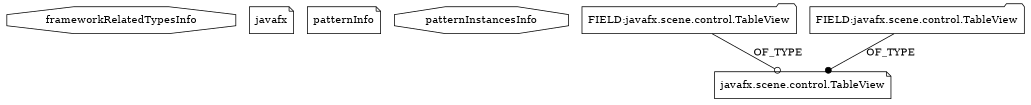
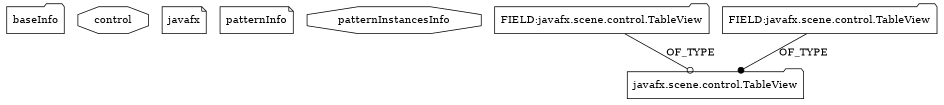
node "baseInfo": added
node "frameworkRelatedTypesInfo": label "frameworkRelatedTypesInfo" -> "control"
node "javafx.scene.control.TableView": shape note -> folder
